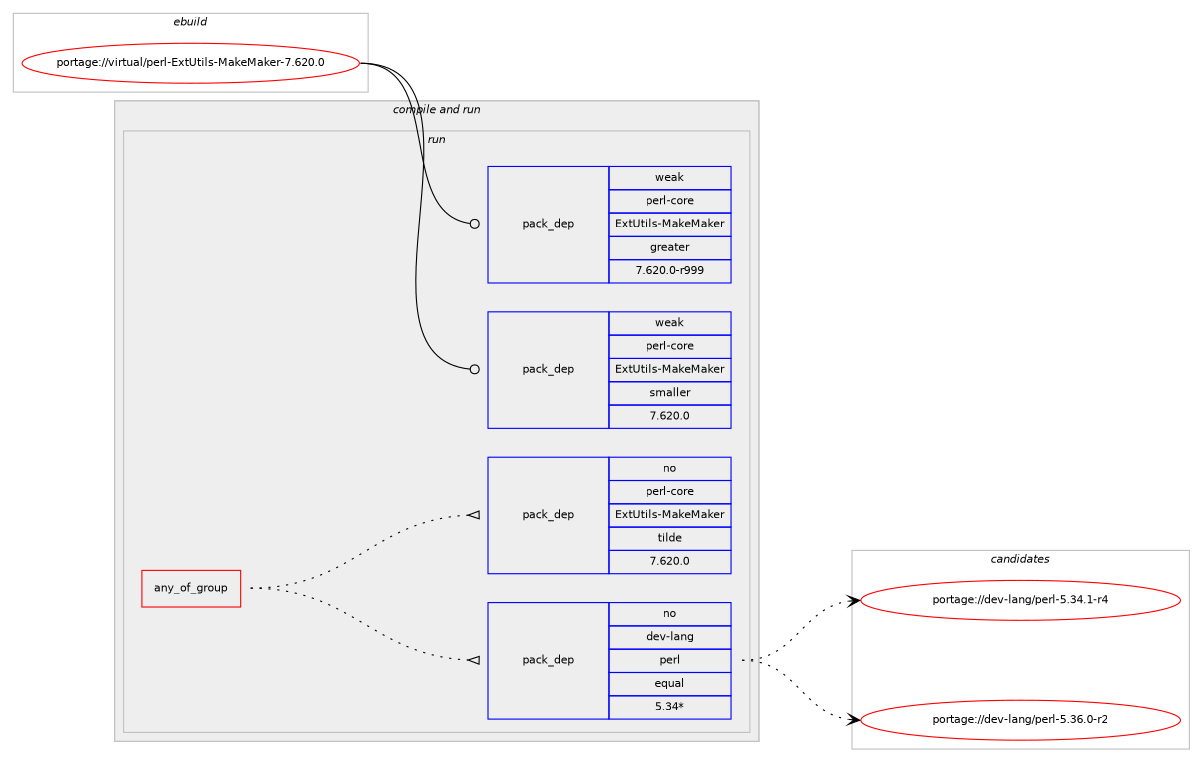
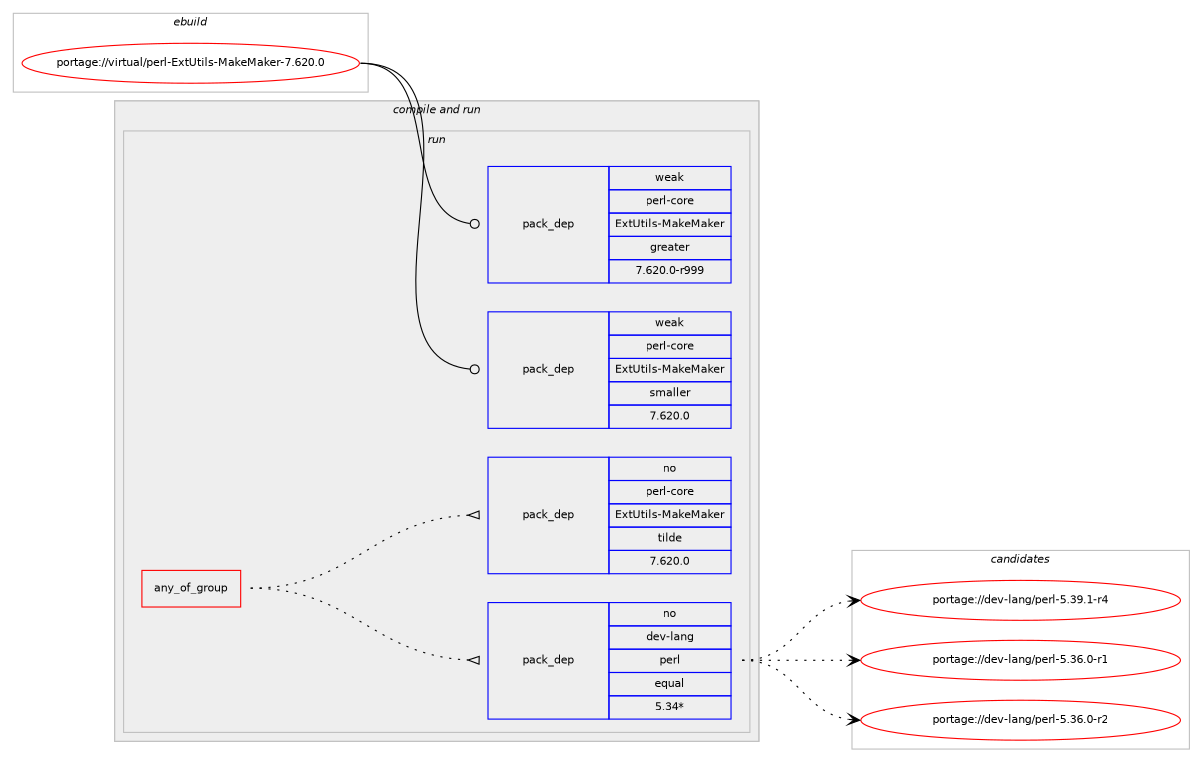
node "portage://dev-lang/perl-5.34.1-r4": label "portage://dev-lang/perl-5.34.1-r4" -> "portage://dev-lang/perl-5.39.1-r4"
node "portage://dev-lang/perl-5.36.0-r1": added
